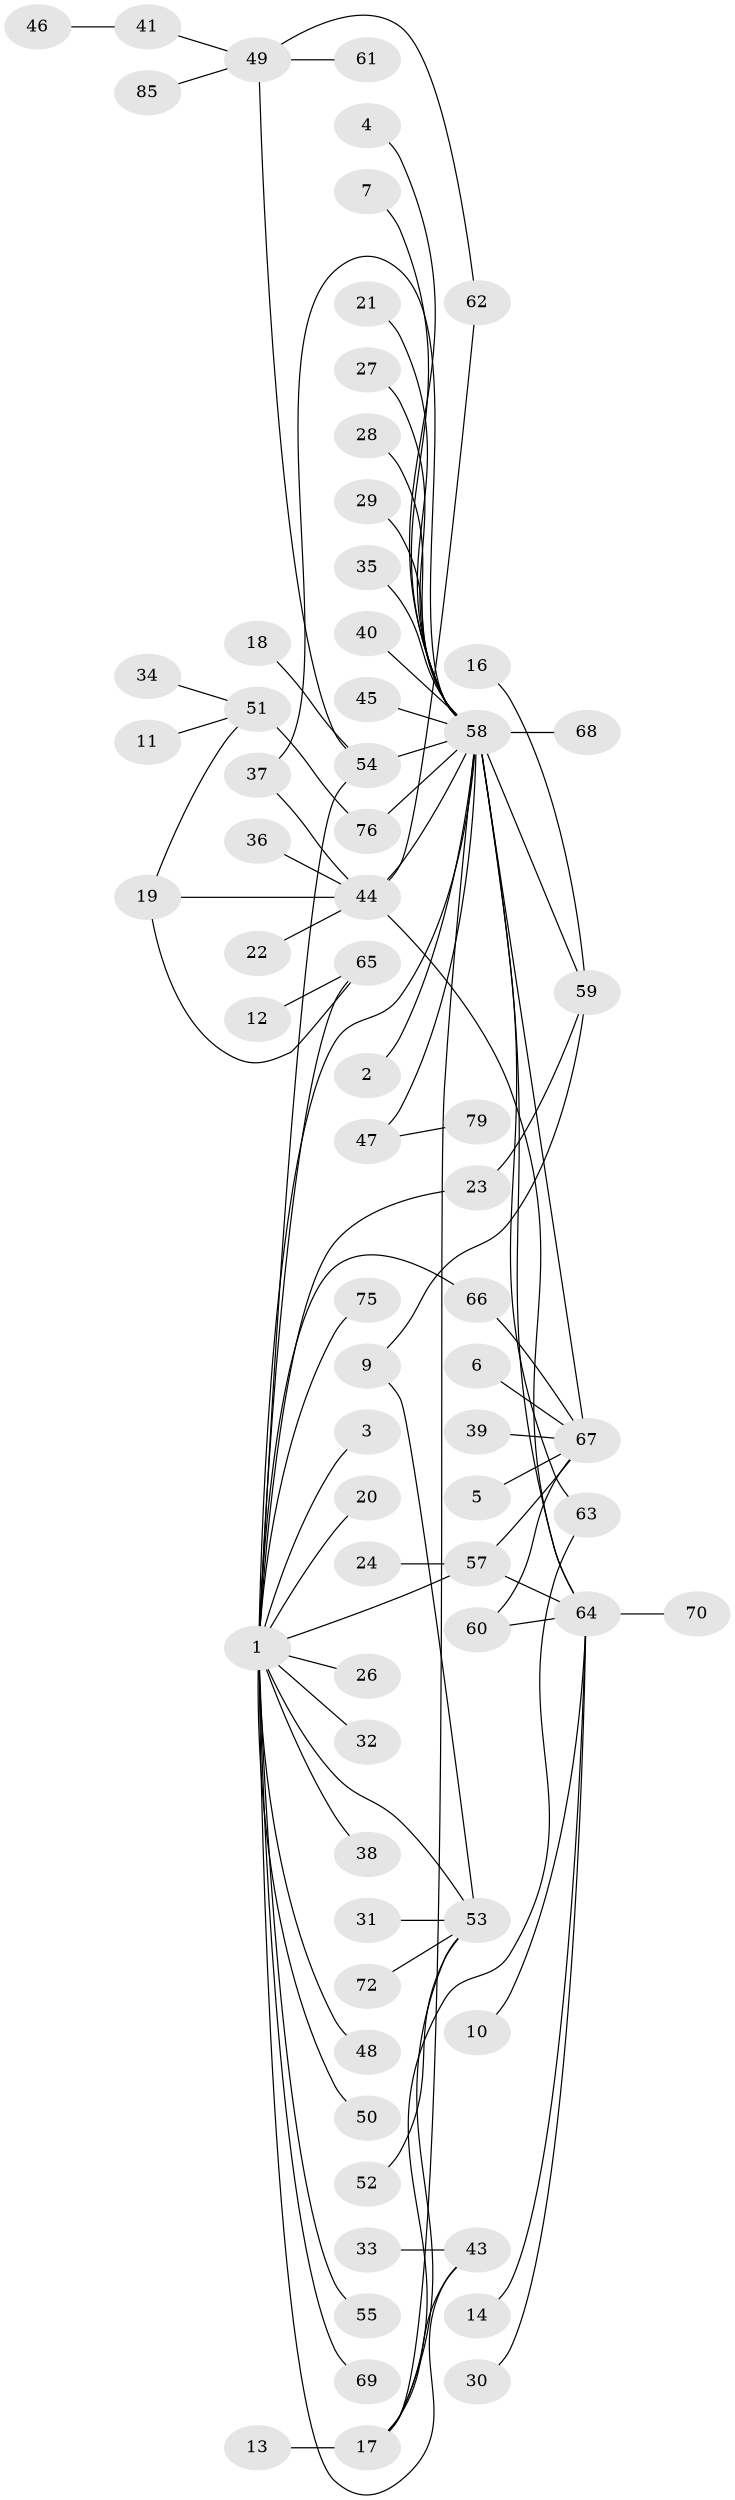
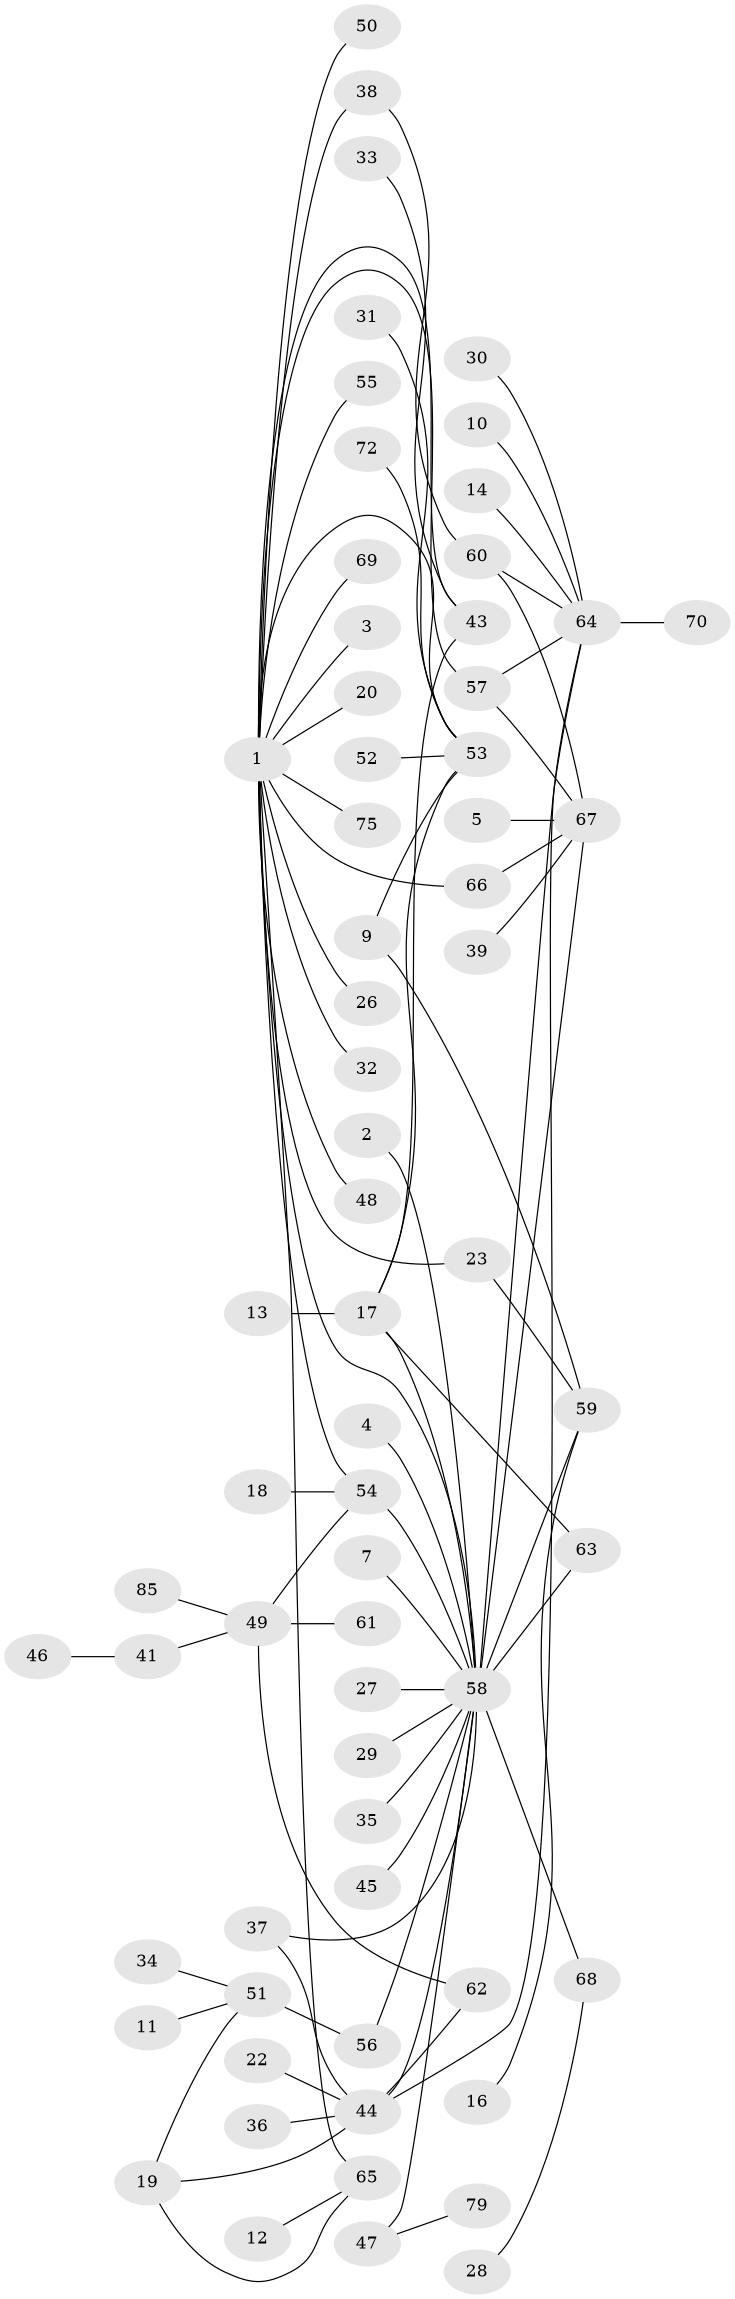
edge "38" -- "60": added
node "21": removed
edge "28" -- "58": now "28" -- "68"
node "40": removed
node "76": label "76" -> "56"
node "6": removed
node "24": removed
